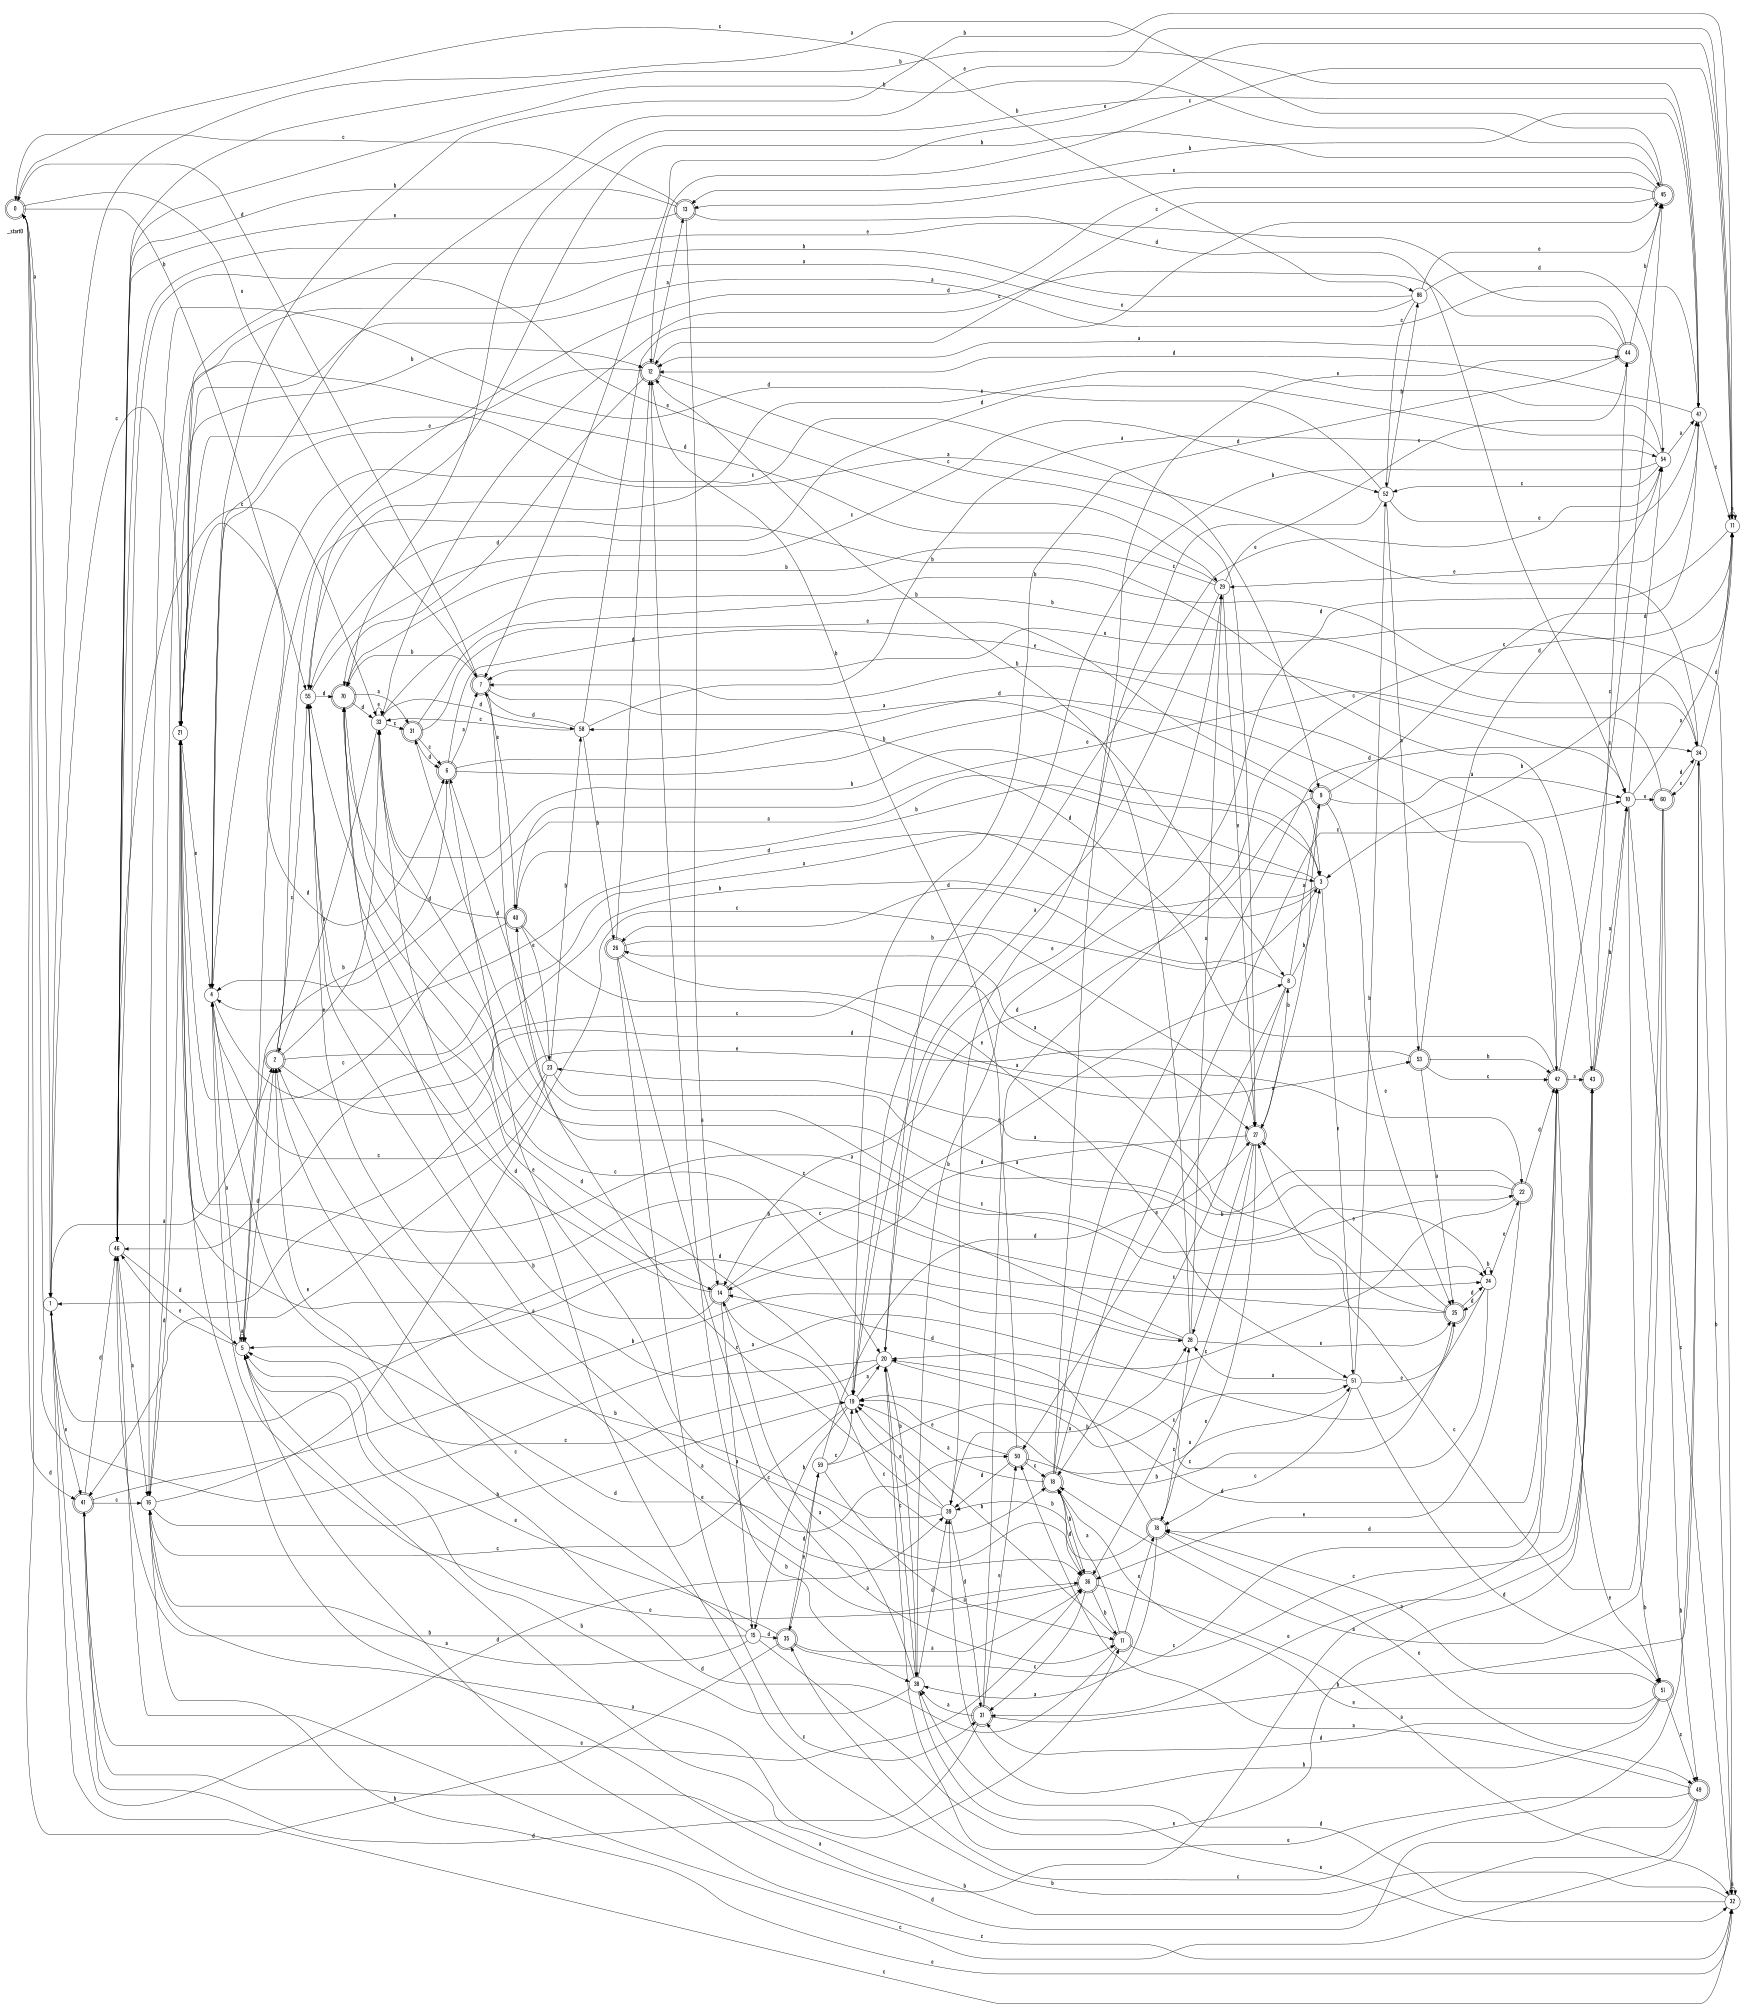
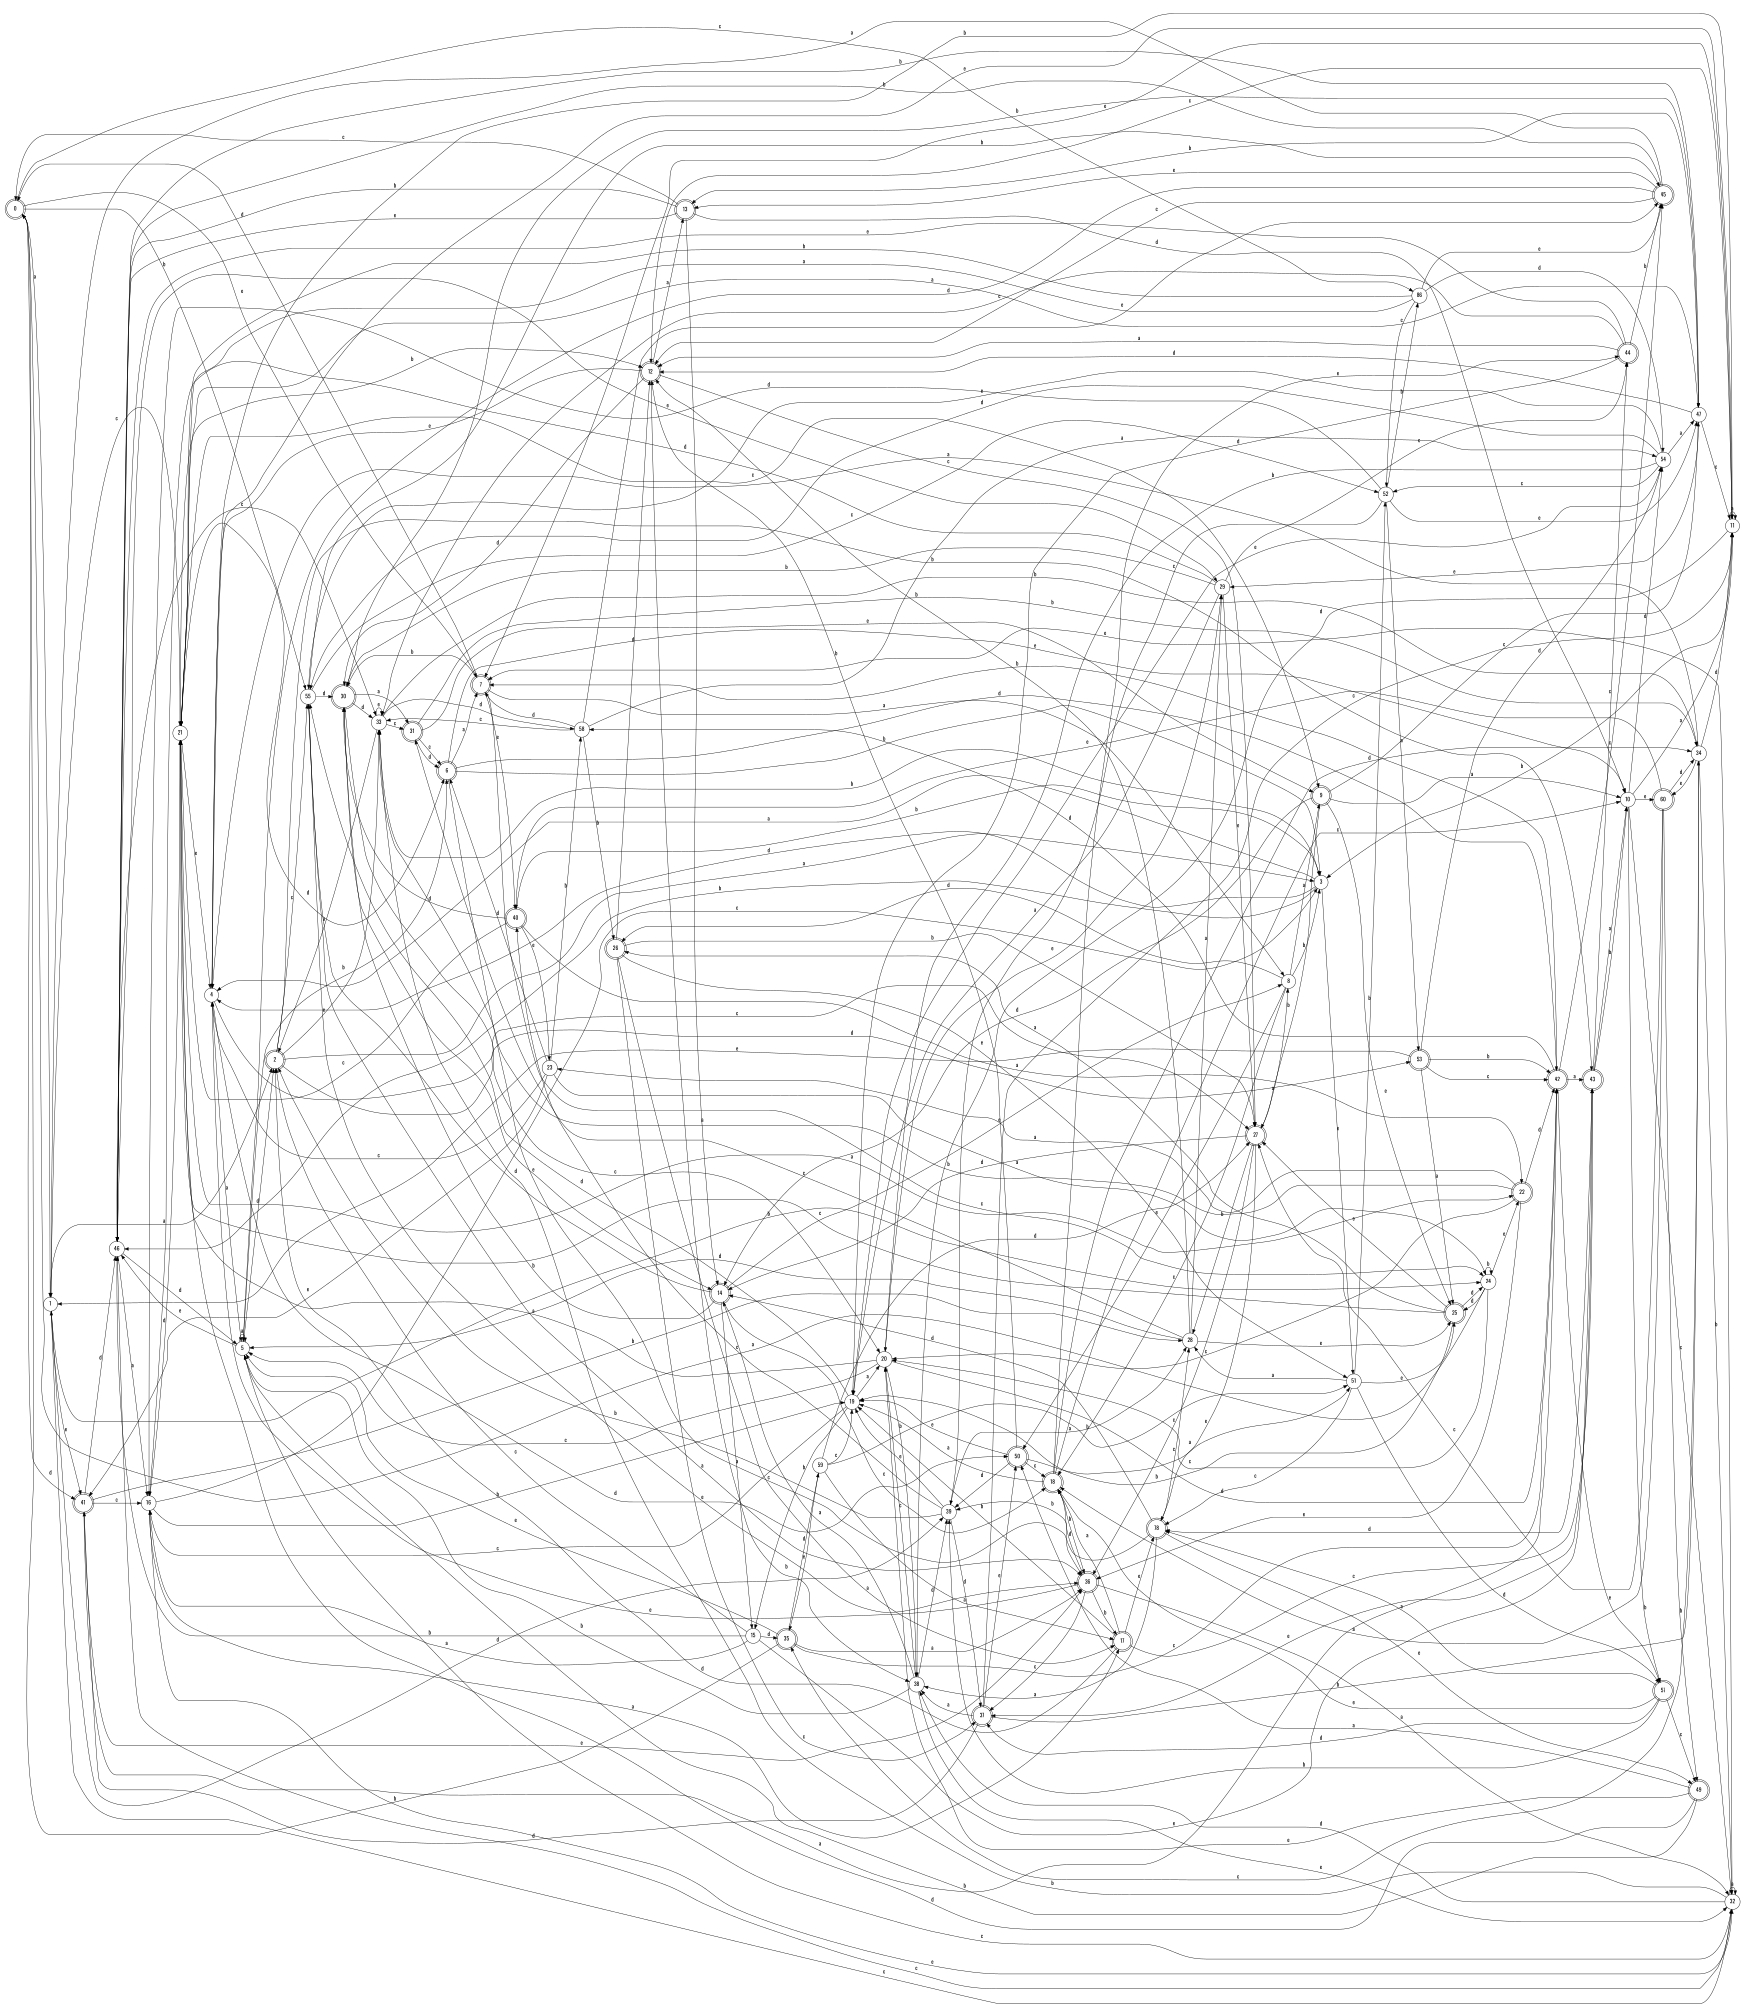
node "__start0": removed
node "70": label "70" -> "30"
edge "49" -> "46": now "32" -> "46"
